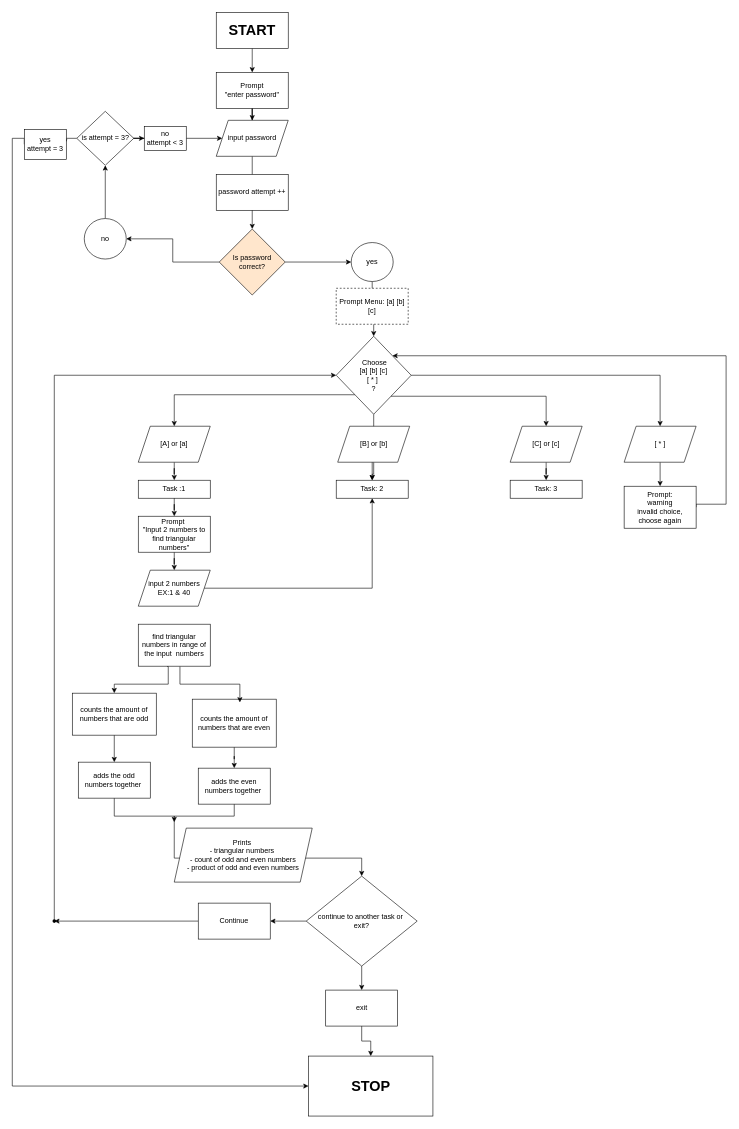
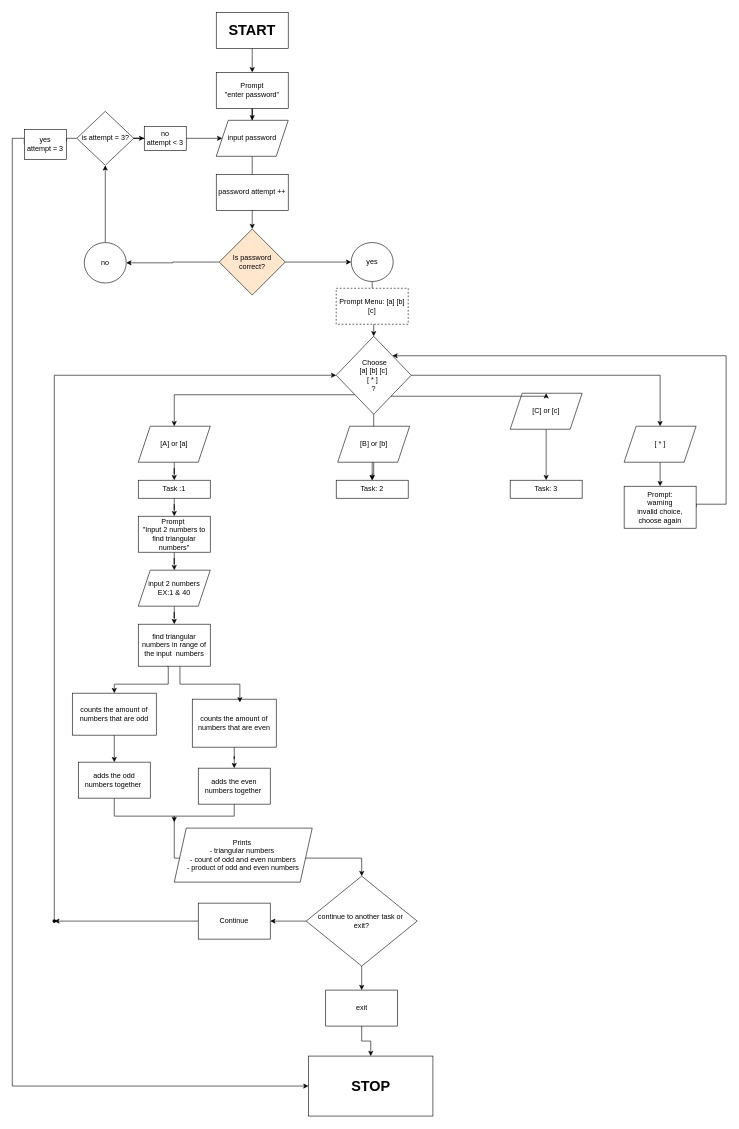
node "no": moved (105, 239) -> (105, 263)
node "[C] or [c]": moved (546, 444) -> (546, 411)
edge "input 2 numbers EX:1 & 40" -> "Task: 2": now "input 2 numbers EX:1 & 40" -> "find triangular numbers in range of the input numbers"
